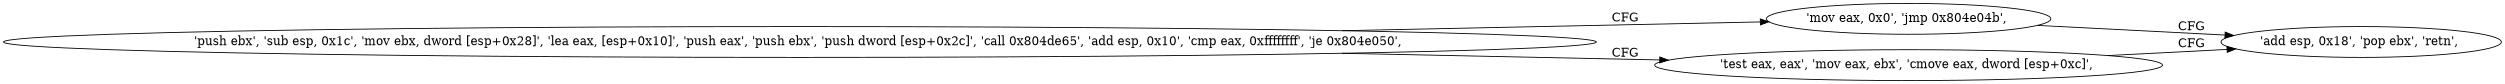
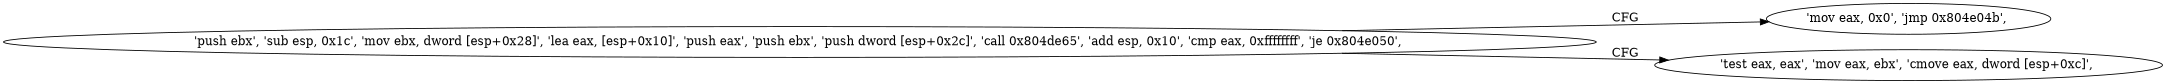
node "'add esp, 0x18', 'pop ebx', 'retn',": removed
